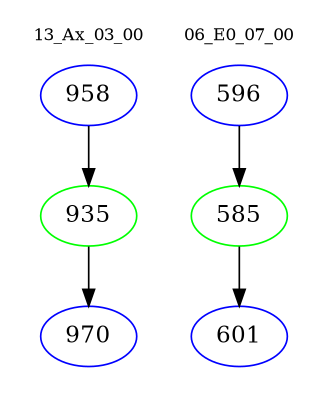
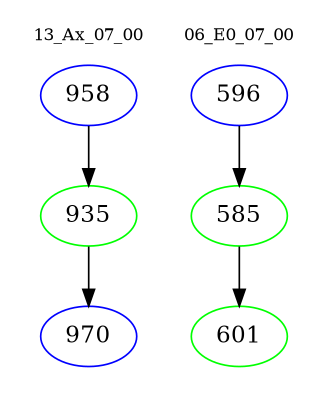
cluster "13_Ax_03_00": label "13_Ax_03_00" -> "13_Ax_07_00"
node "601": color blue -> green
